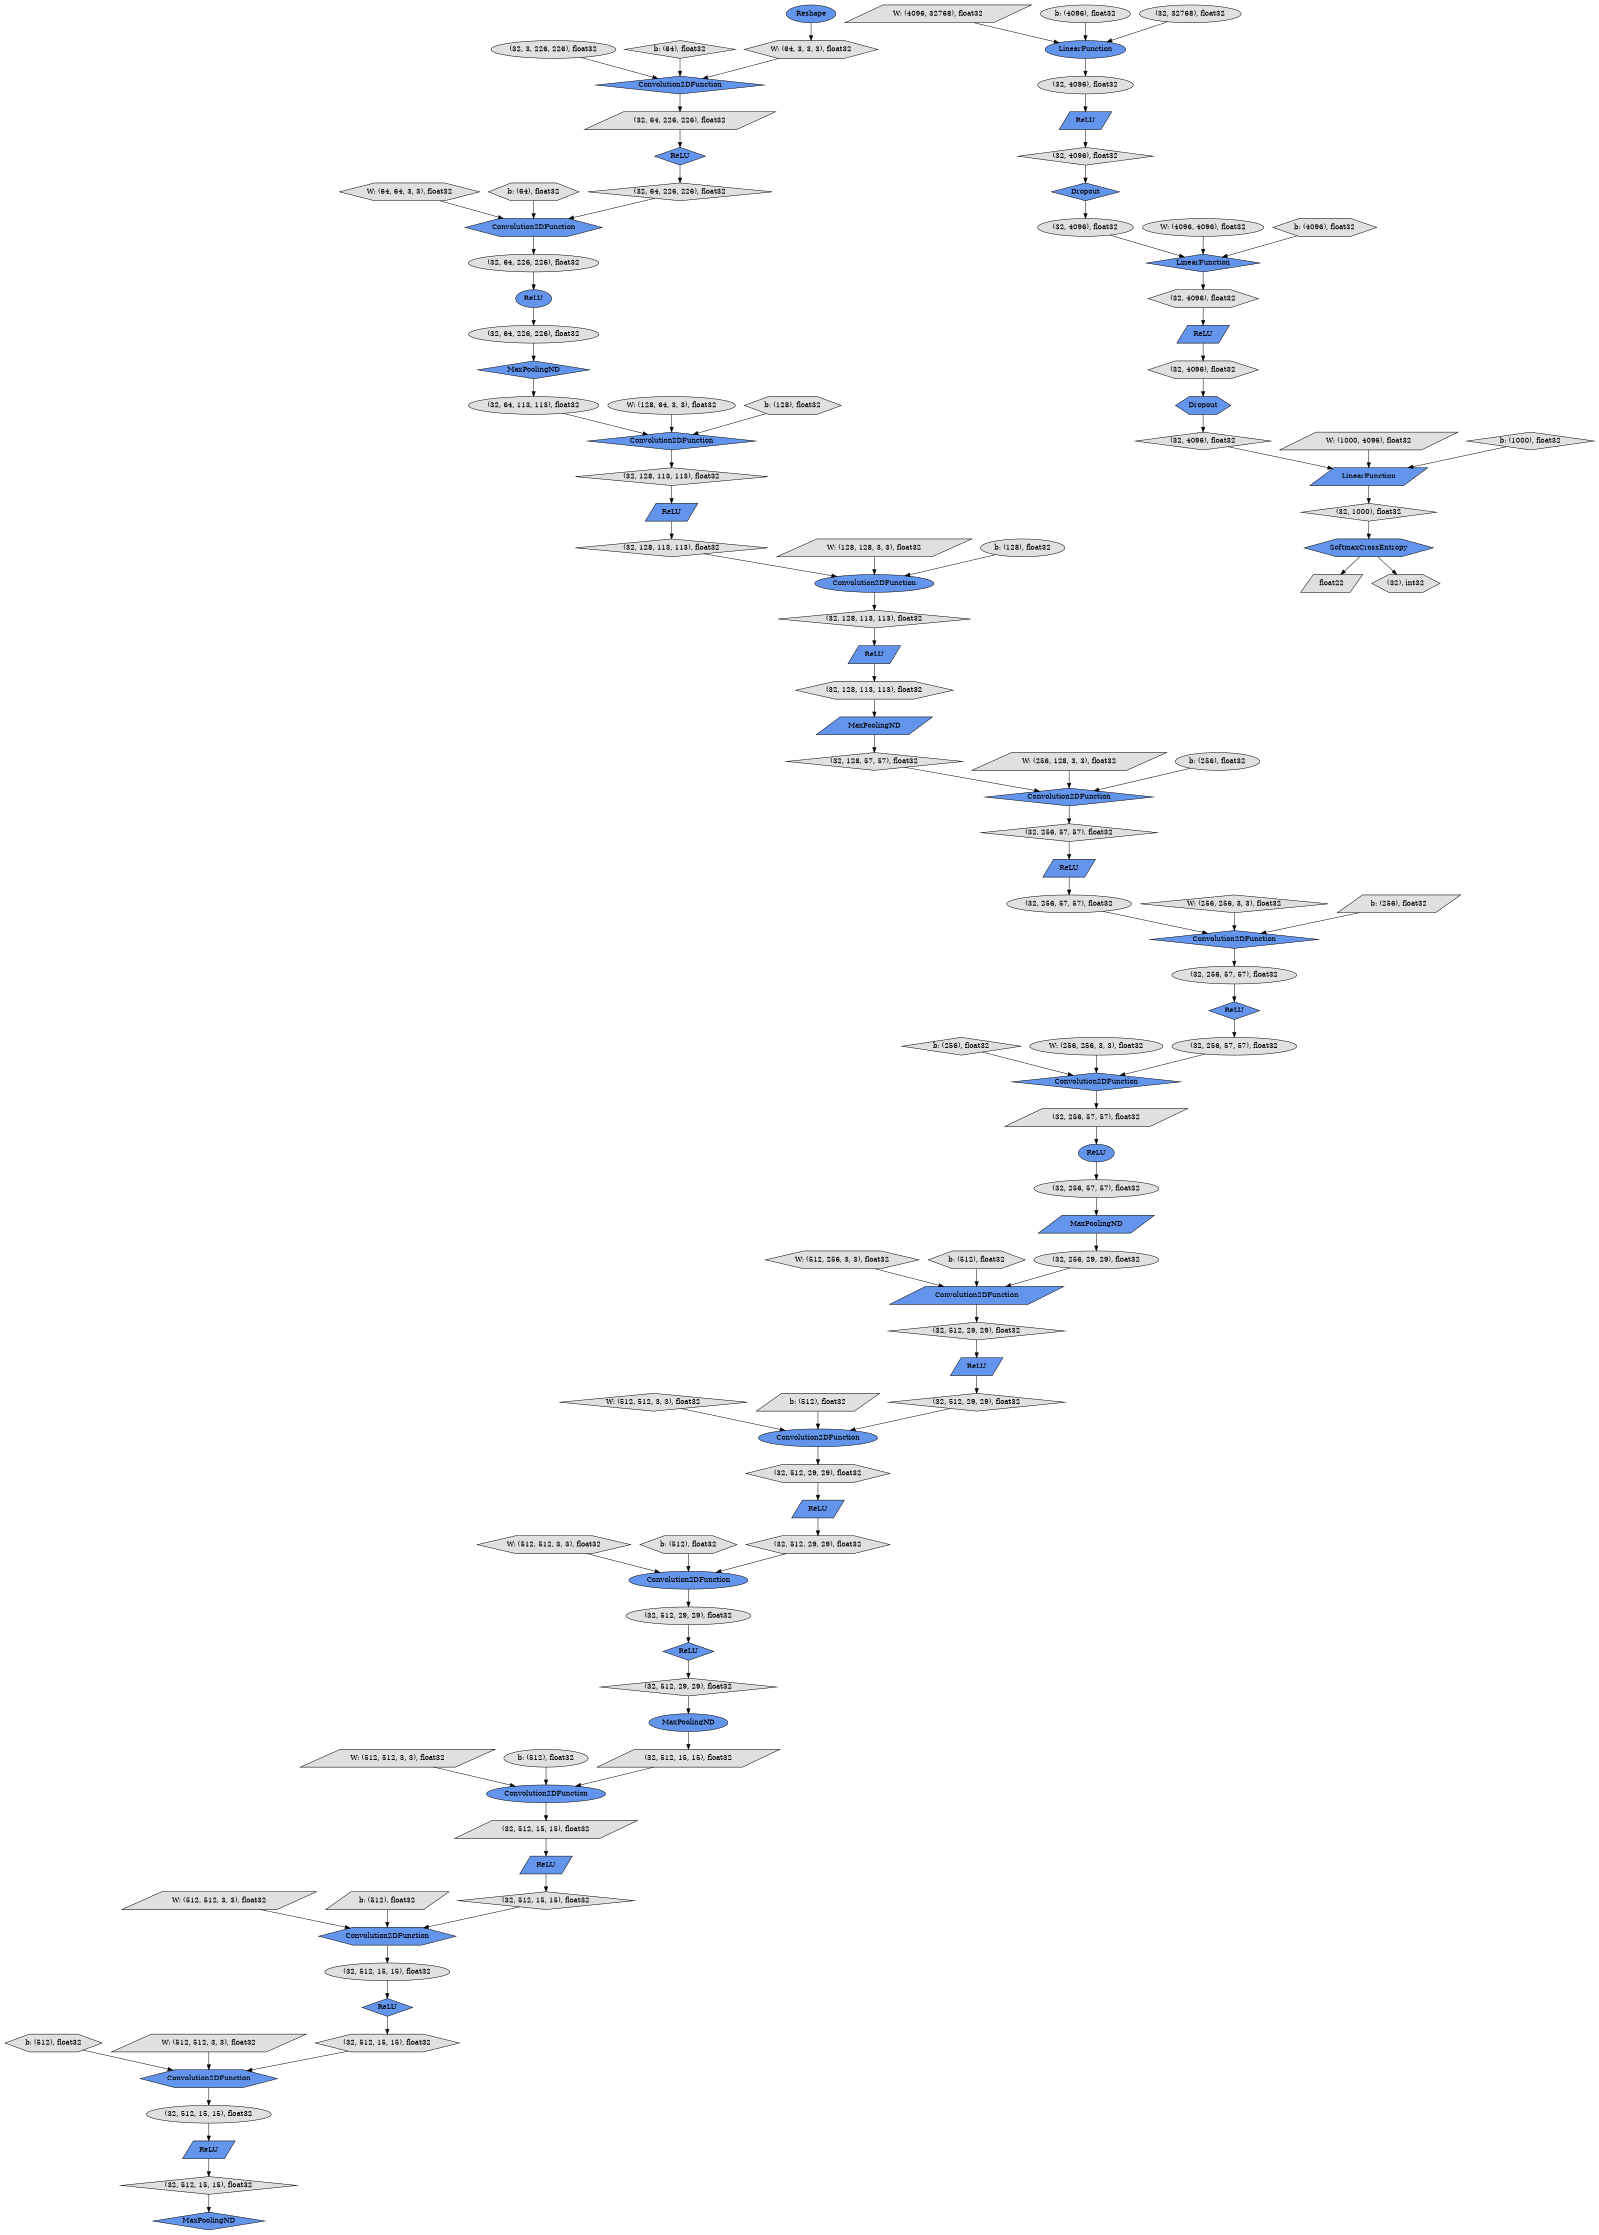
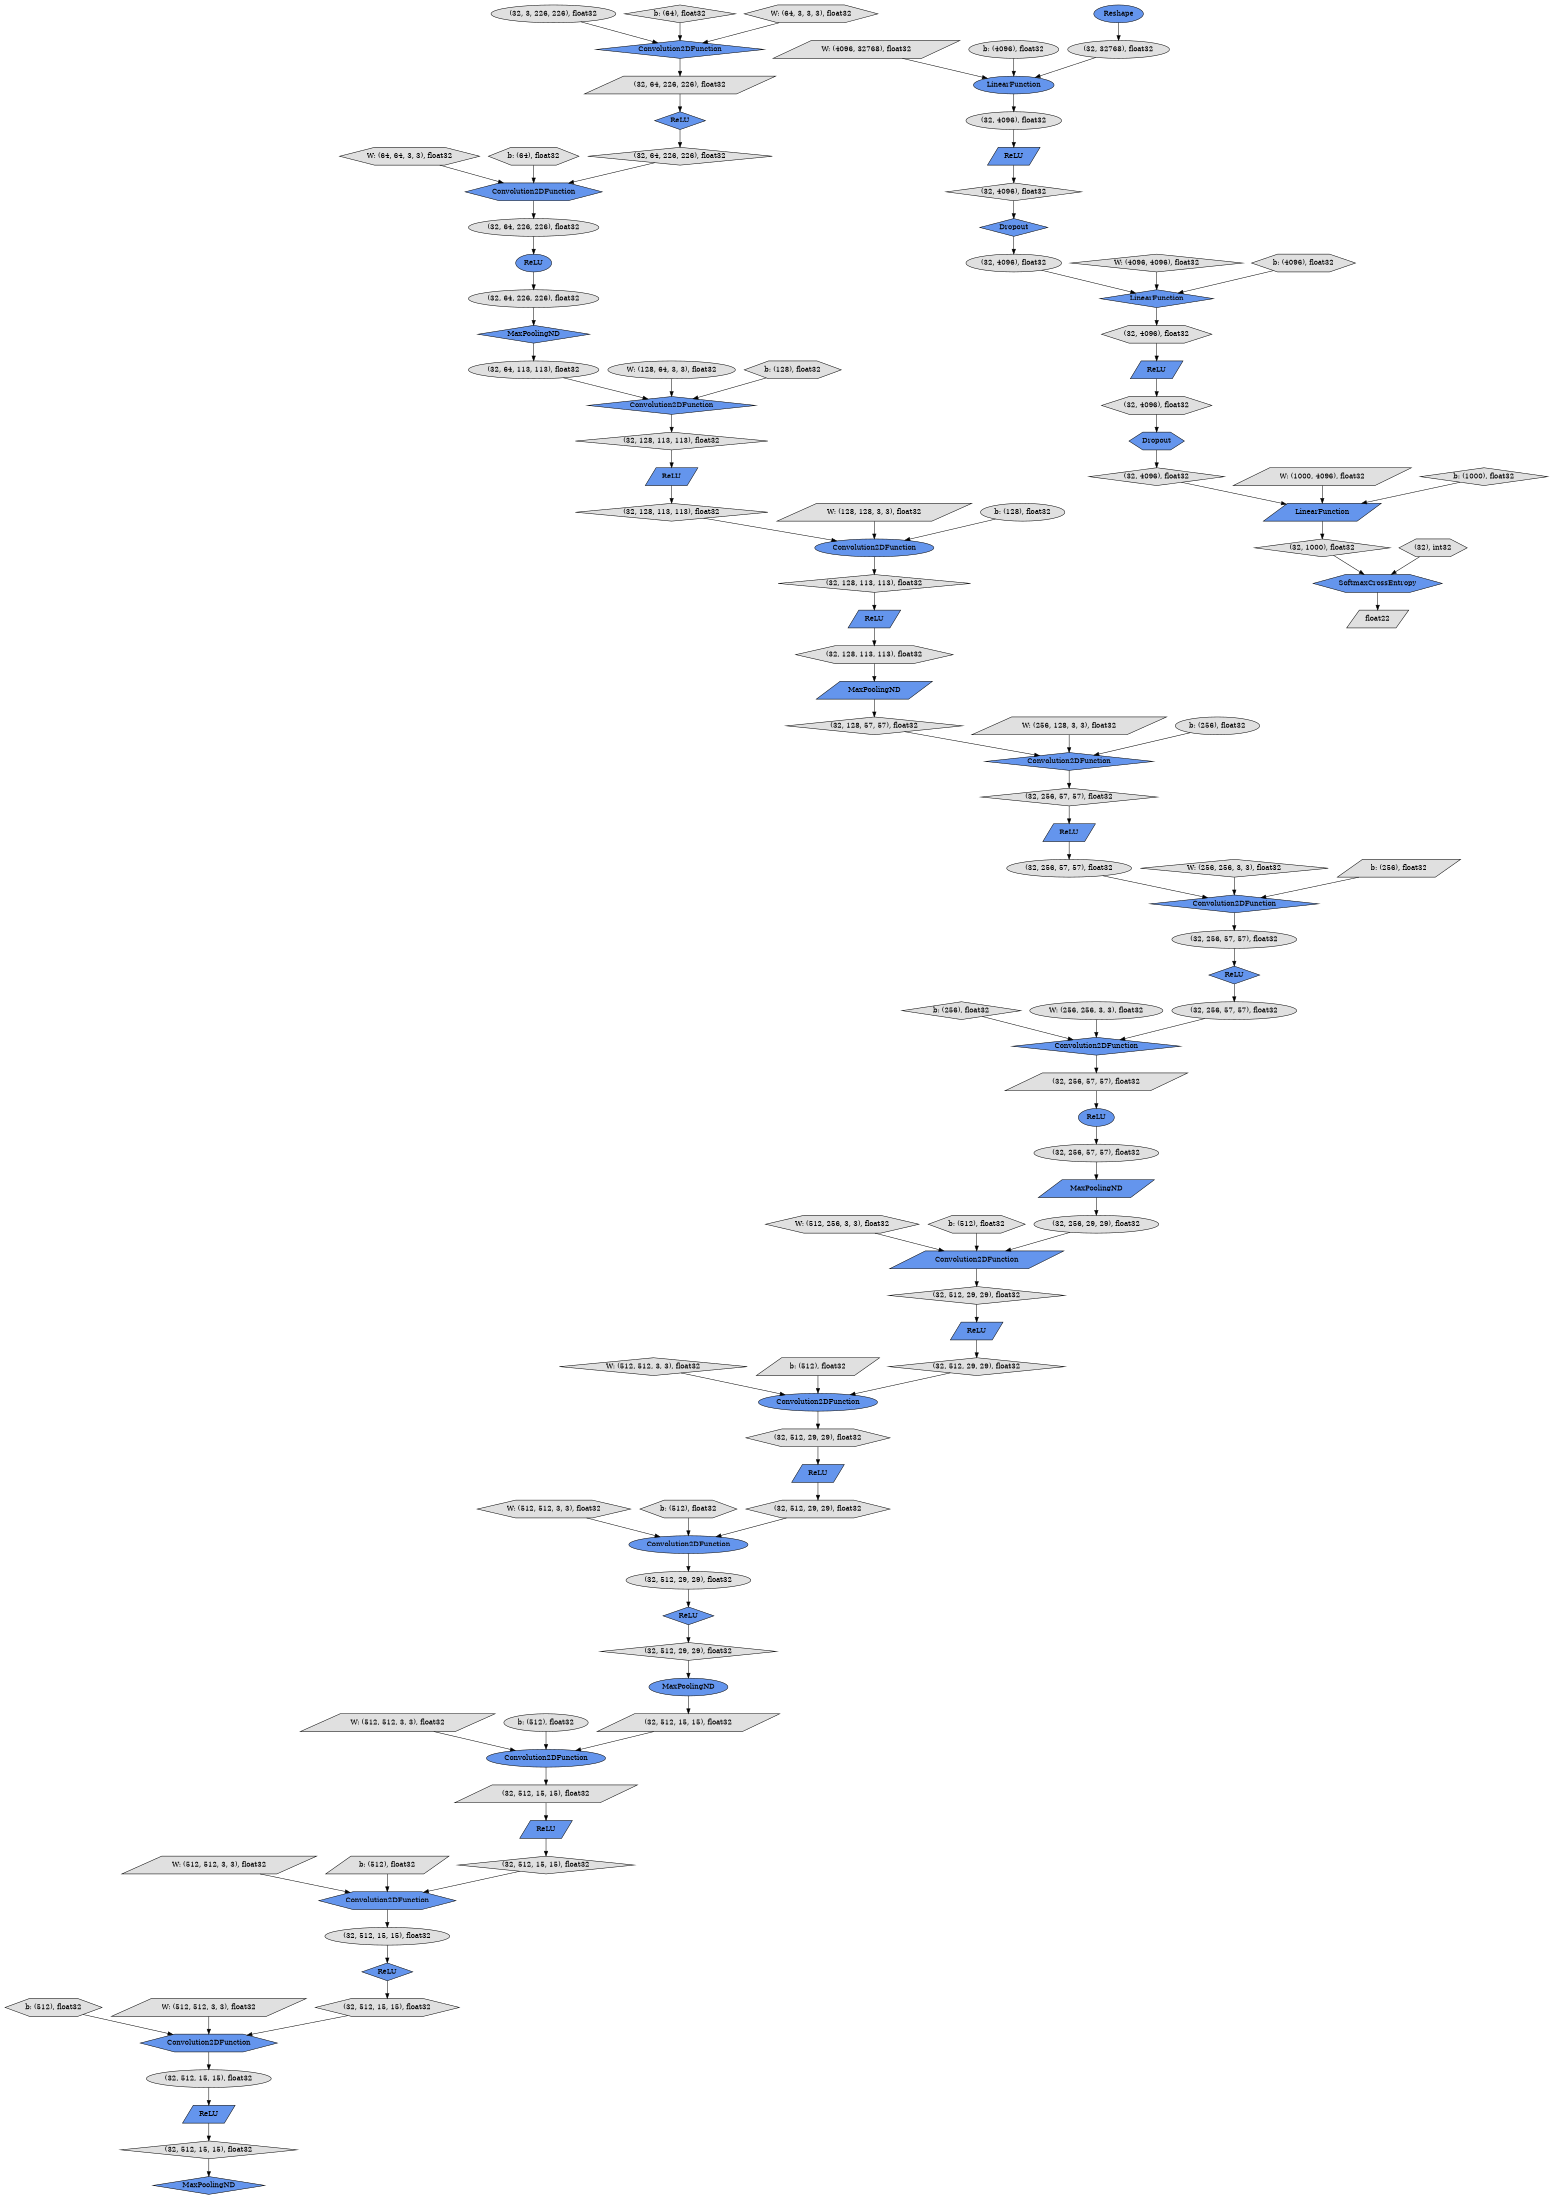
edge "Reshape" -> "W: (64, 3, 3, 3), float32": now "Reshape" -> "(32, 32768), float32"
node "W: (4096, 4096), float32": shape ellipse -> diamond
edge "SoftmaxCrossEntropy" -> "(32), int32": reversed
